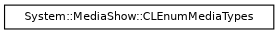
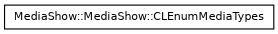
node "System::MediaShow::CLEnumMediaTypes": label "System::MediaShow::CLEnumMediaTypes" -> "MediaShow::MediaShow::CLEnumMediaTypes"
